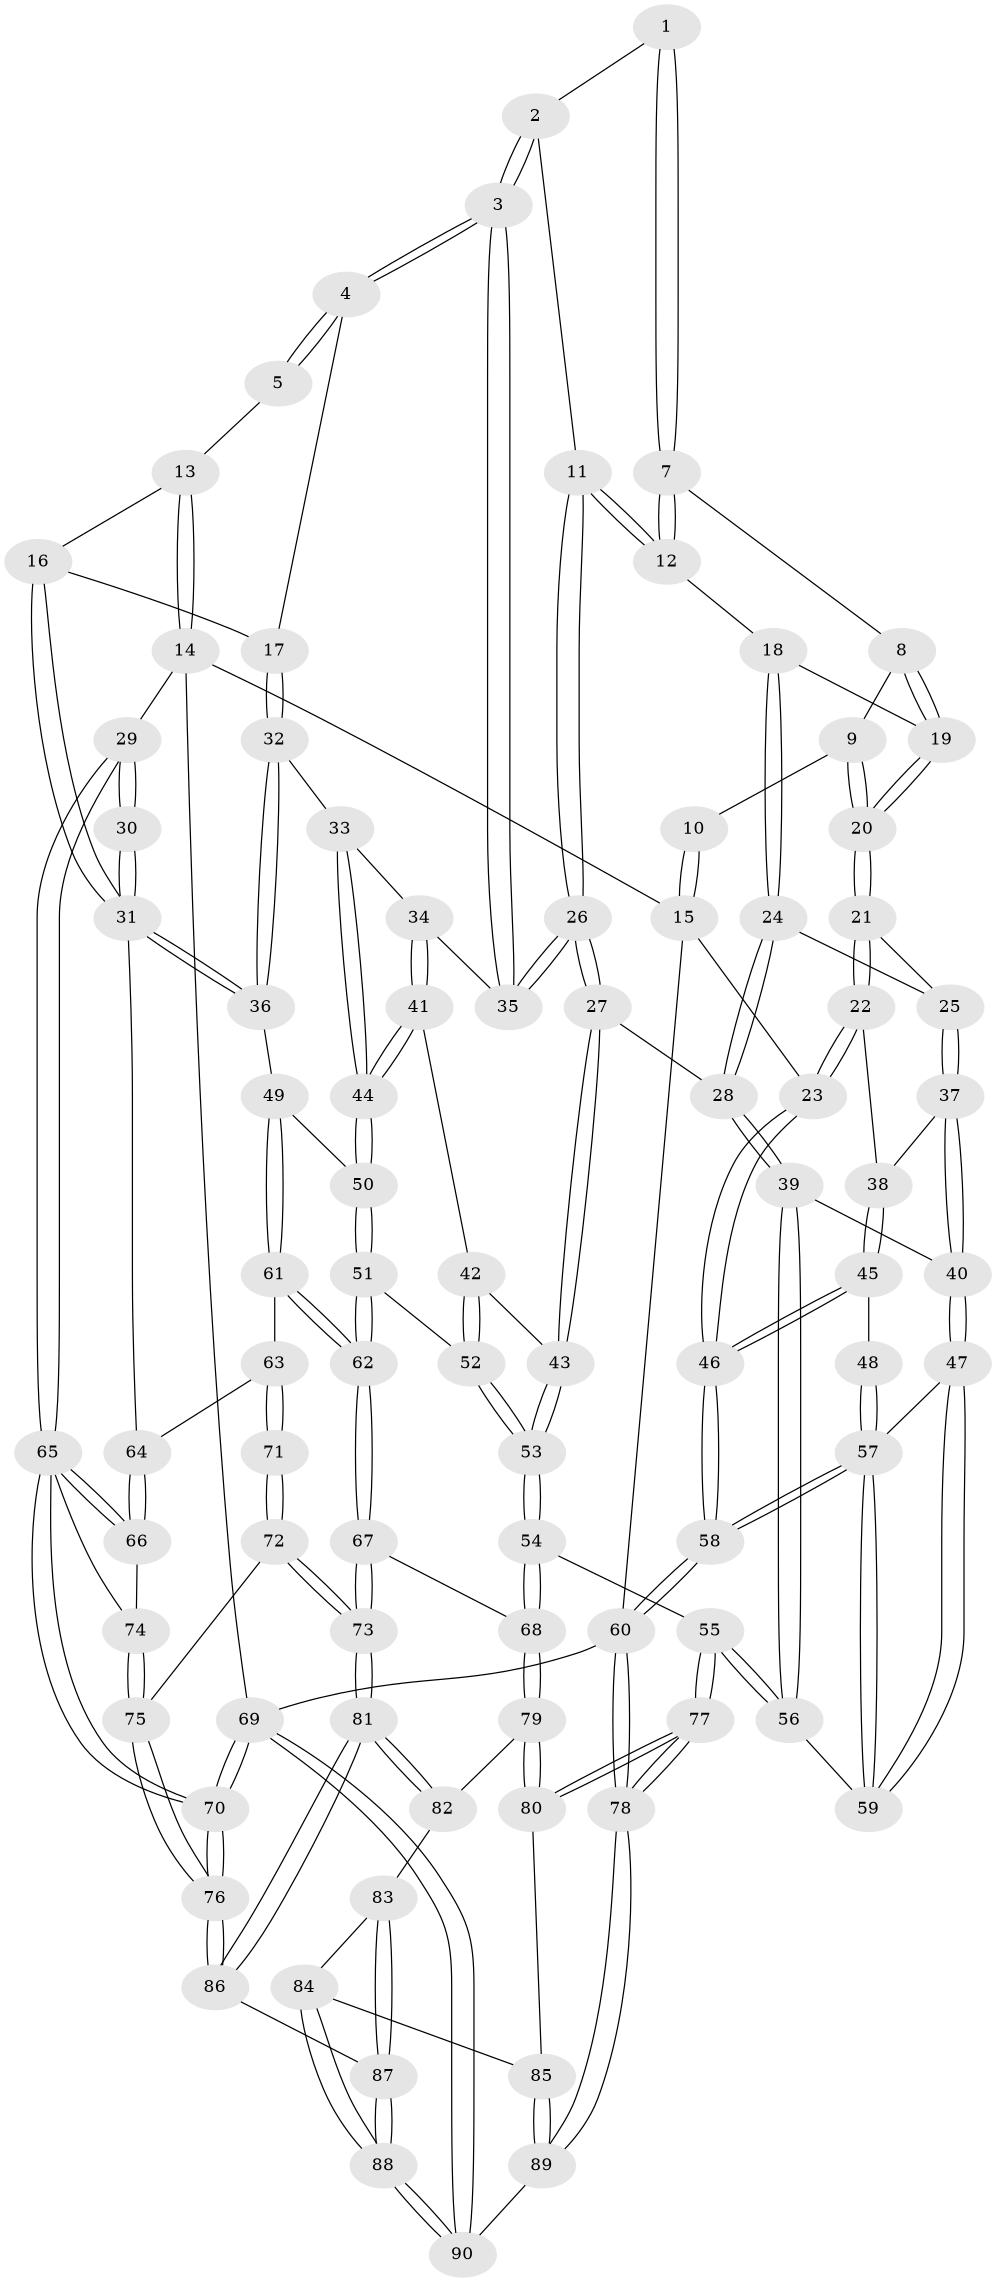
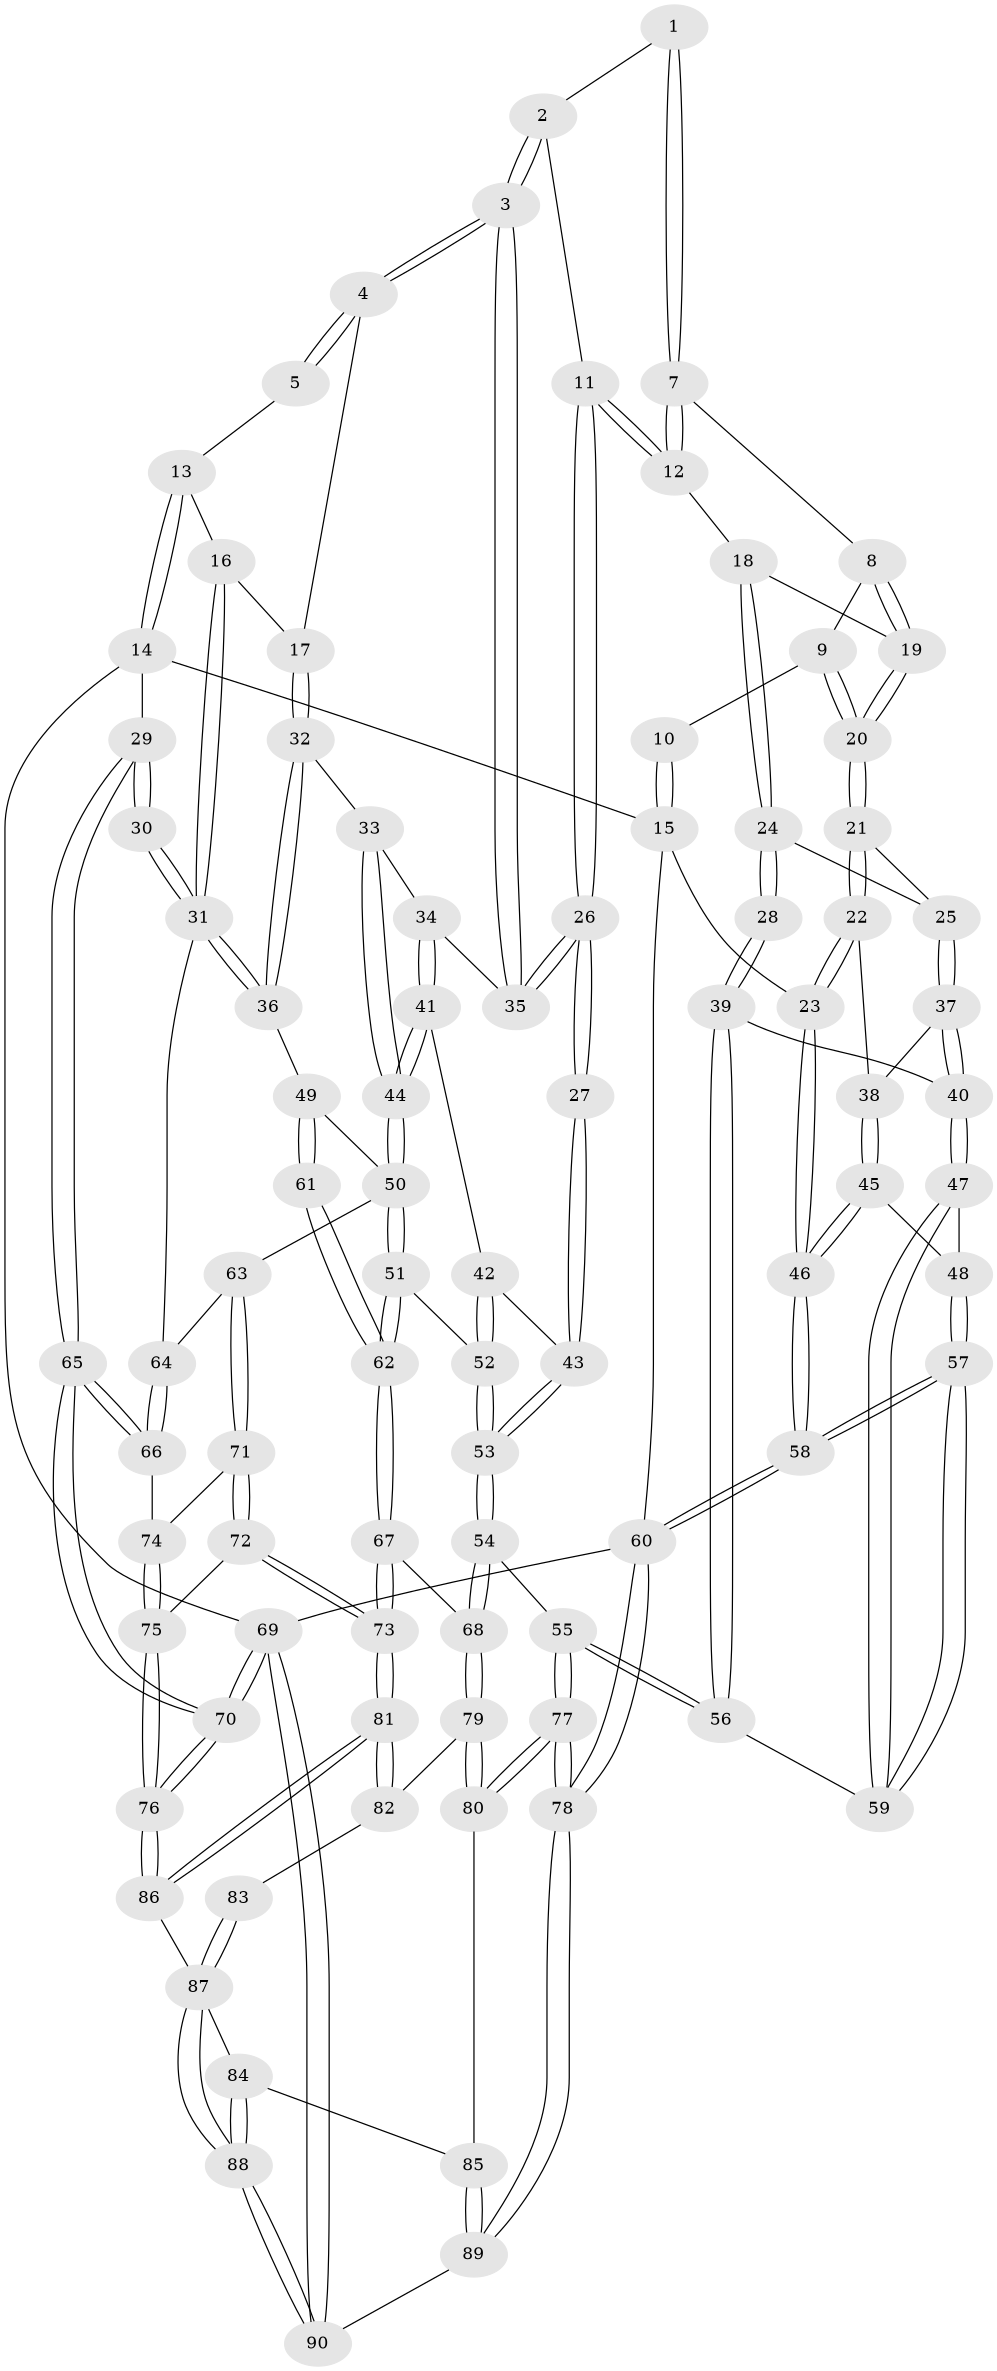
edge "27" -- "28": removed
edge "61" -- "63": now "50" -- "63"
edge "47" -- "57": now "47" -- "48"
edge "65" -- "74": now "71" -- "74"
edge "83" -- "84": now "87" -- "84"
